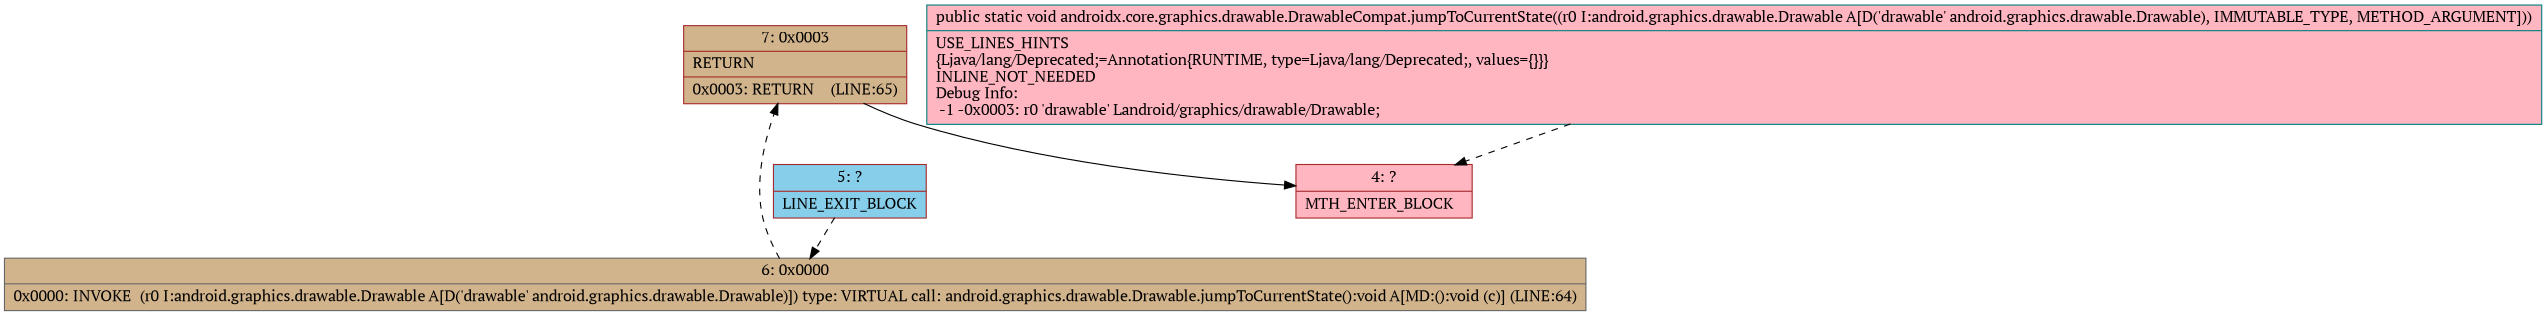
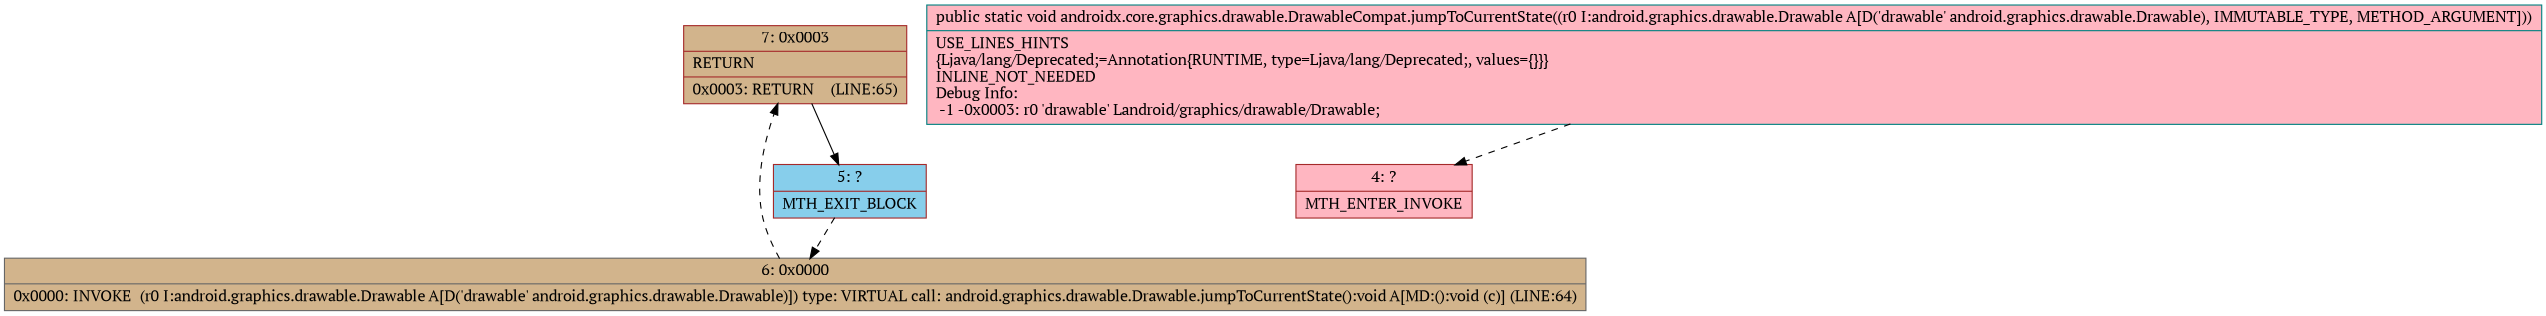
edge "7: 0x0003" -> "4: ?": now "7: 0x0003" -> "5: ?"
node "5: ?": text "LINE_EXIT_BLOCK" -> "MTH_EXIT_BLOCK"
node "4: ?": text "MTH_ENTER_BLOCK" -> "MTH_ENTER_INVOKE"
